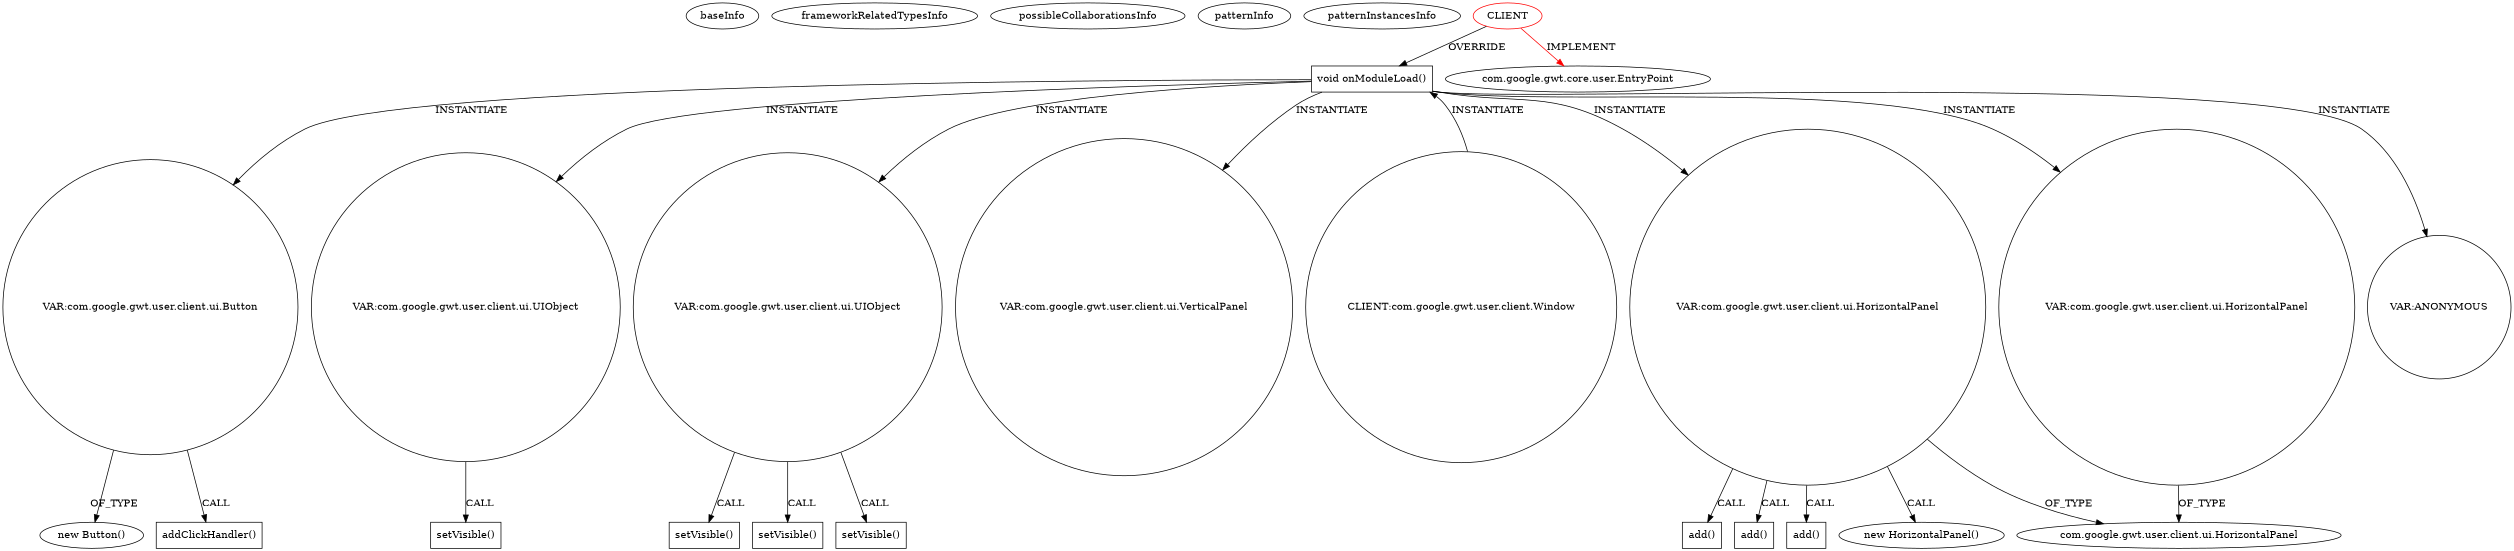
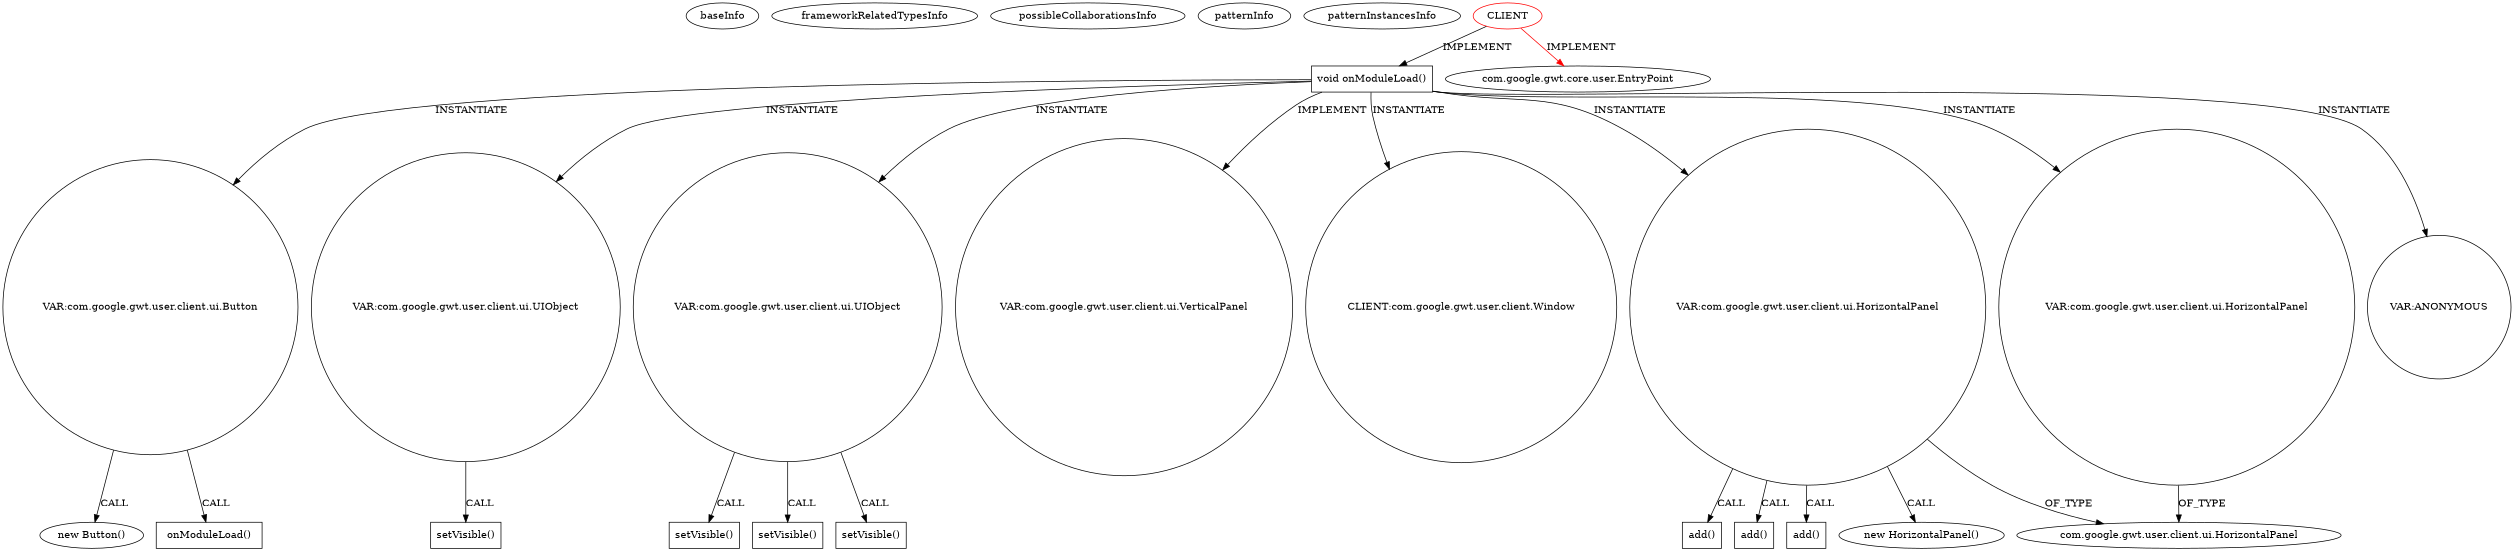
edge "CLIENT" -> "void onModuleLoad()": label "OVERRIDE" -> "IMPLEMENT"
edge "void onModuleLoad()" -> "VAR:com.google.gwt.user.client.ui.VerticalPanel": label "INSTANTIATE" -> "IMPLEMENT"
edge "CLIENT:com.google.gwt.user.client.Window" -> "void onModuleLoad()": reversed
edge "VAR:com.google.gwt.user.client.ui.Button" -> "new Button()": label "OF_TYPE" -> "CALL"
node "addClickHandler()": label "addClickHandler()" -> "onModuleLoad()"
